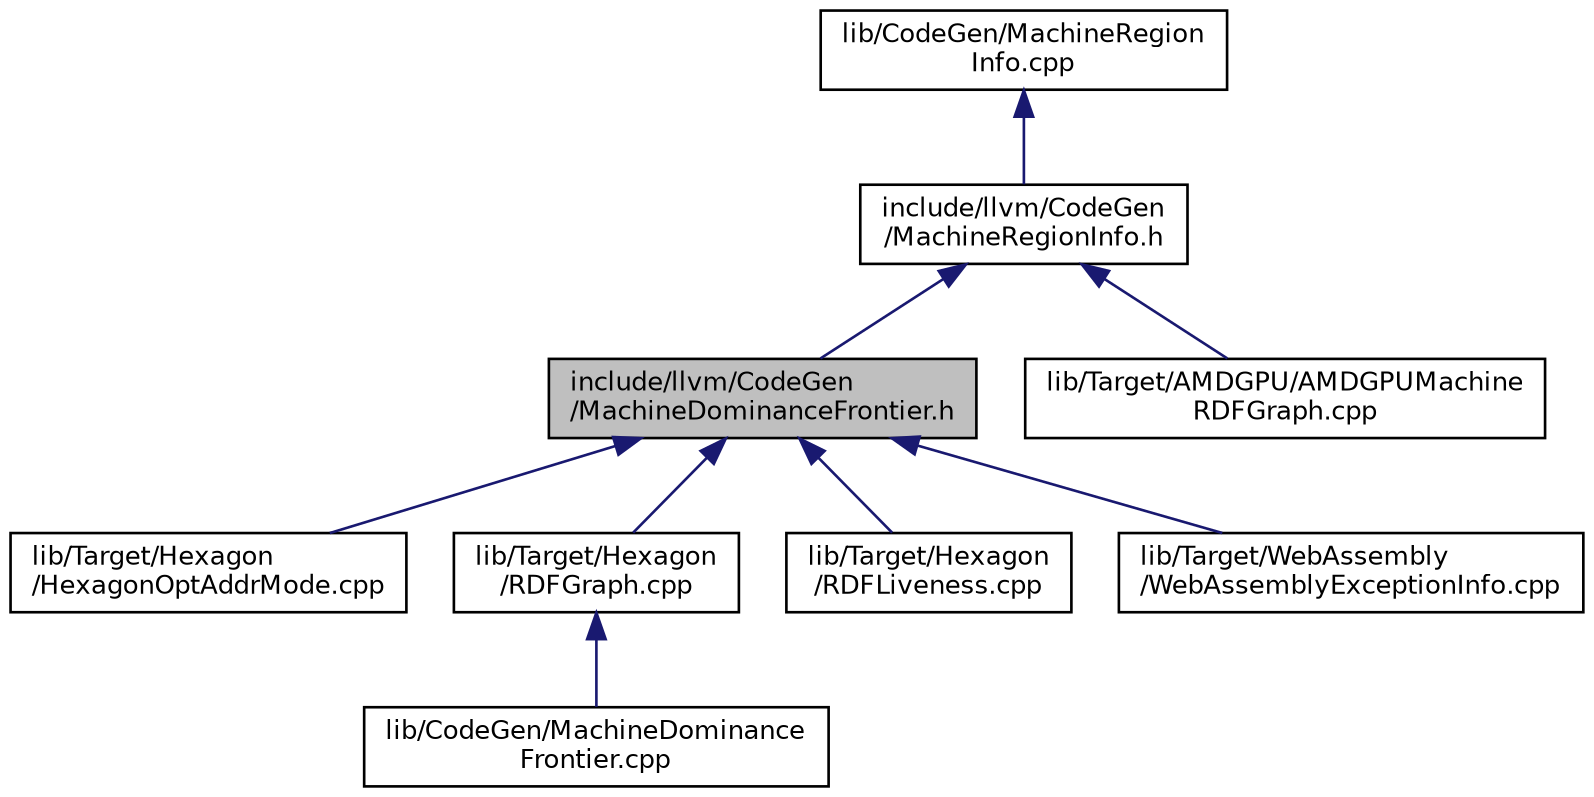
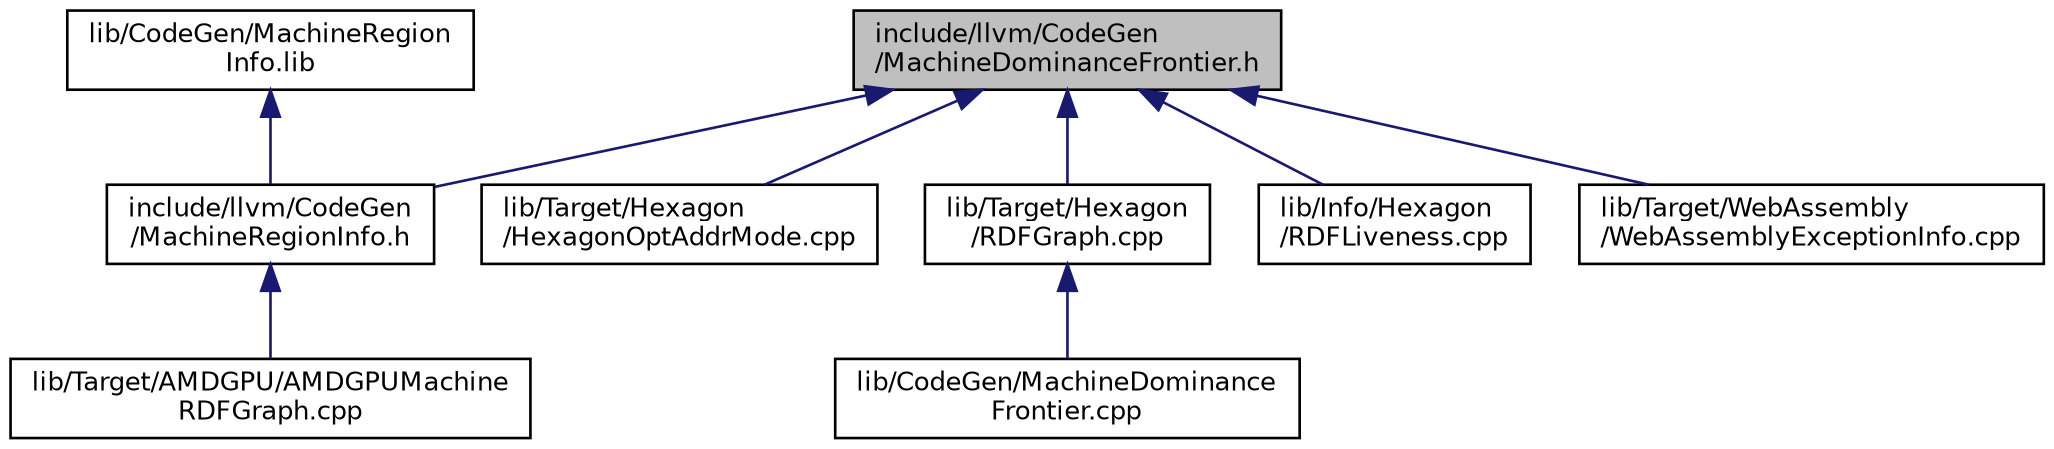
node "lib/CodeGen/MachineRegion Info.cpp": label "lib/CodeGen/MachineRegion Info.cpp" -> "lib/CodeGen/MachineRegion Info.lib"
edge "include/llvm/CodeGen /MachineDominanceFrontier.h" -> "include/llvm/CodeGen /MachineRegionInfo.h": reversed
node "lib/Target/Hexagon /RDFLiveness.cpp": label "lib/Target/Hexagon /RDFLiveness.cpp" -> "lib/Info/Hexagon /RDFLiveness.cpp"
